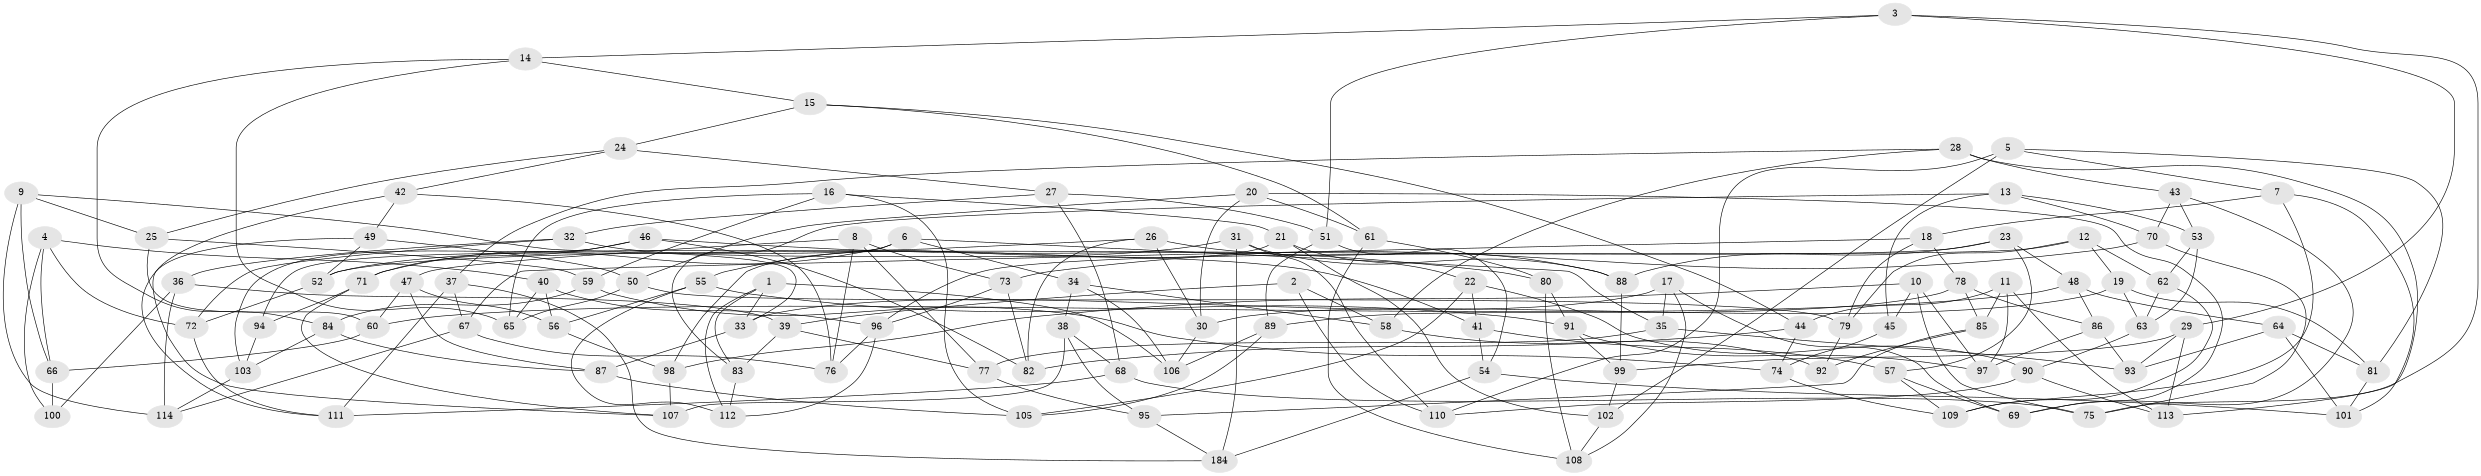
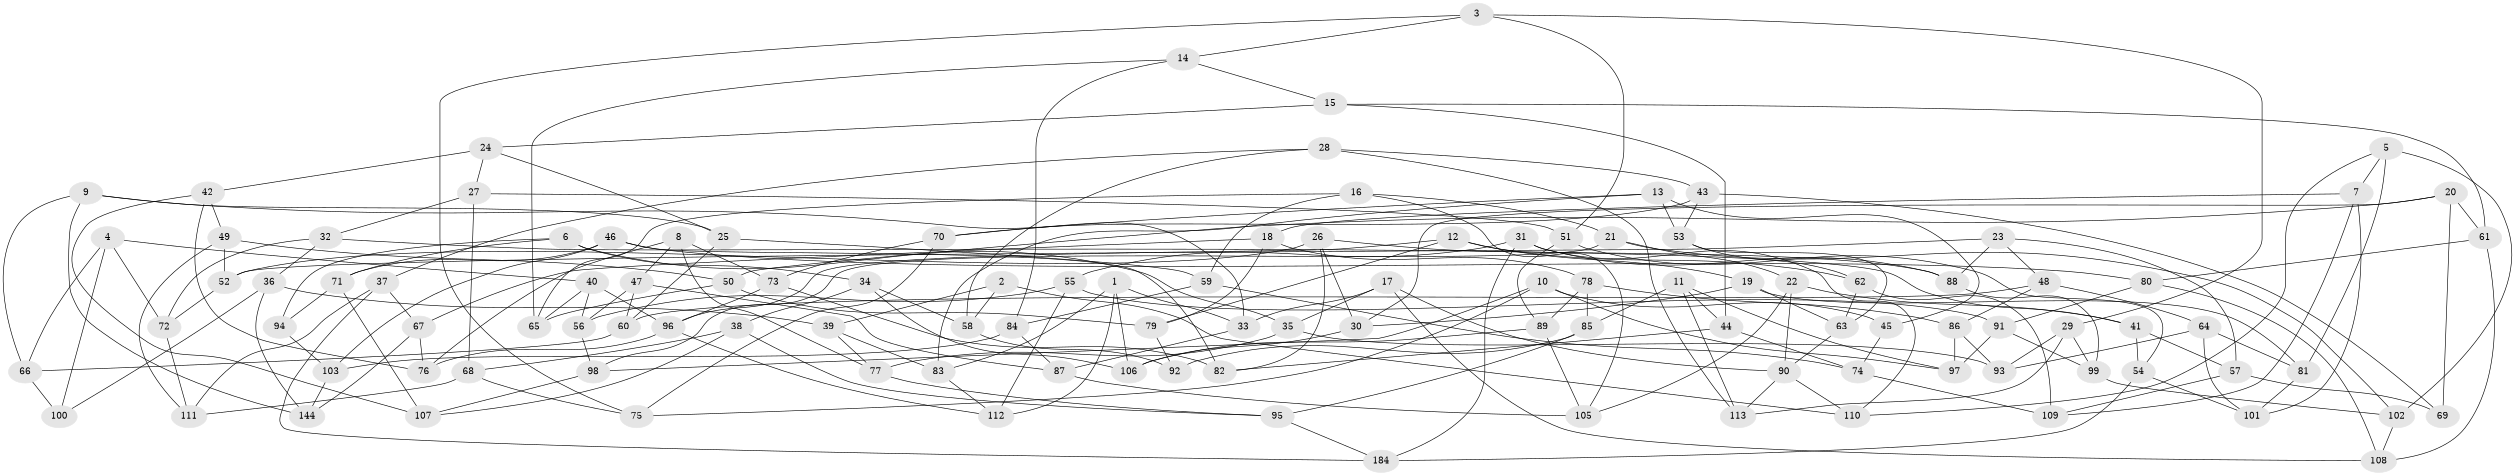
edge "17" -- "69": now "17" -- "90"
node "114": label "114" -> "144"
